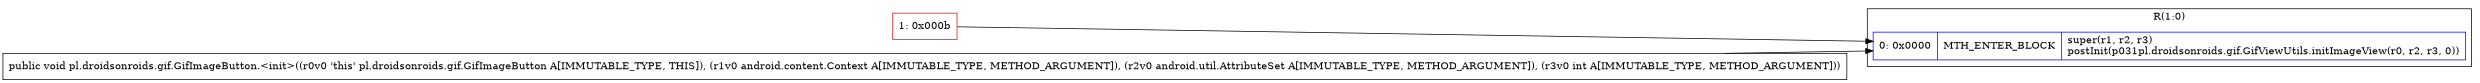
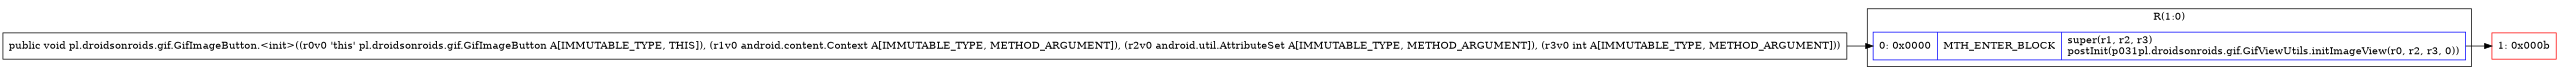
edge "1: 0x000b" -> "0: 0x0000": reversed
